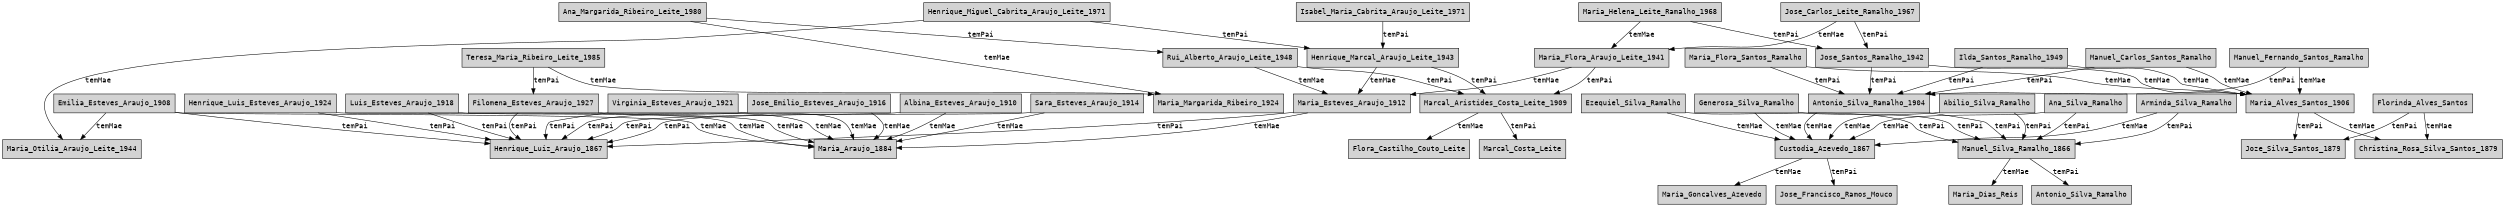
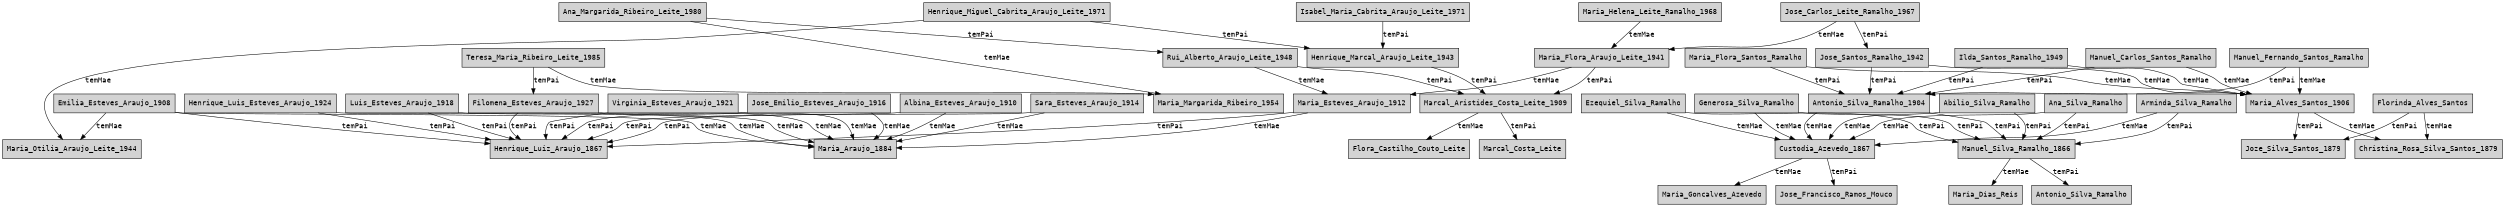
edge "Maria_Helena_Leite_Ramalho_1968" -> "Jose_Santos_Ramalho_1942": removed, label "temPai"
edge "Henrique_Marcal_Araujo_Leite_1943" -> "Maria_Esteves_Araujo_1912": removed, label "temMae"
node "Maria_Margarida_Ribeiro_1924": label "Maria_Margarida_Ribeiro_1924" -> "Maria_Margarida_Ribeiro_1954"
